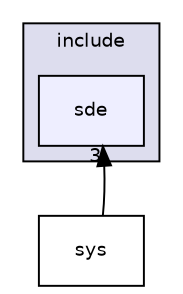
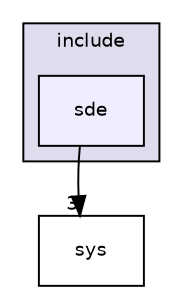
edge "sys" -> "sde": reversed
